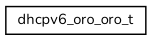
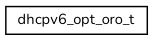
node "dhcpv6_oro_oro_t": label "dhcpv6_oro_oro_t" -> "dhcpv6_opt_oro_t"
